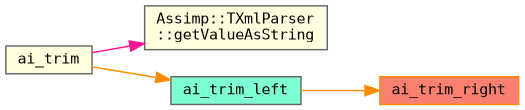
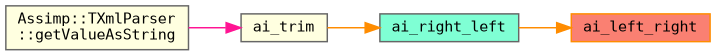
edge "ai_trim" -> "Assimp::TXmlParser ::getValueAsString": reversed
node "ai_trim_left": label "ai_trim_left" -> "ai_right_left"
node "ai_trim_right": label "ai_trim_right" -> "ai_left_right"
